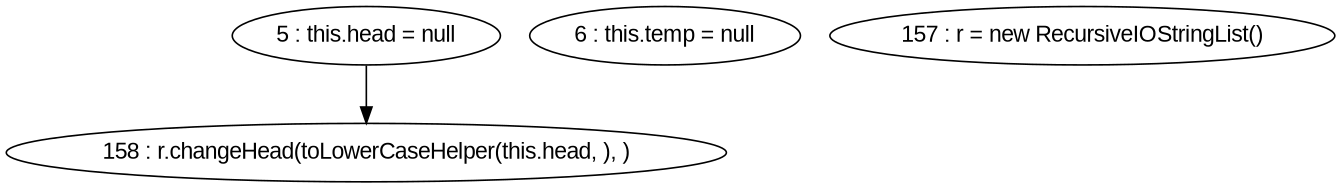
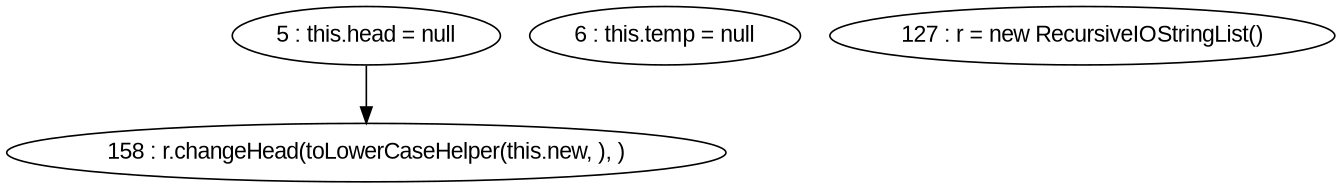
node "157 : r = new RecursiveIOStringList()": label "157 : r = new RecursiveIOStringList()" -> "127 : r = new RecursiveIOStringList()"
node "158 : r.changeHead(toLowerCaseHelper(this.head, ), )": label "158 : r.changeHead(toLowerCaseHelper(this.head, ), )" -> "158 : r.changeHead(toLowerCaseHelper(this.new, ), )"
